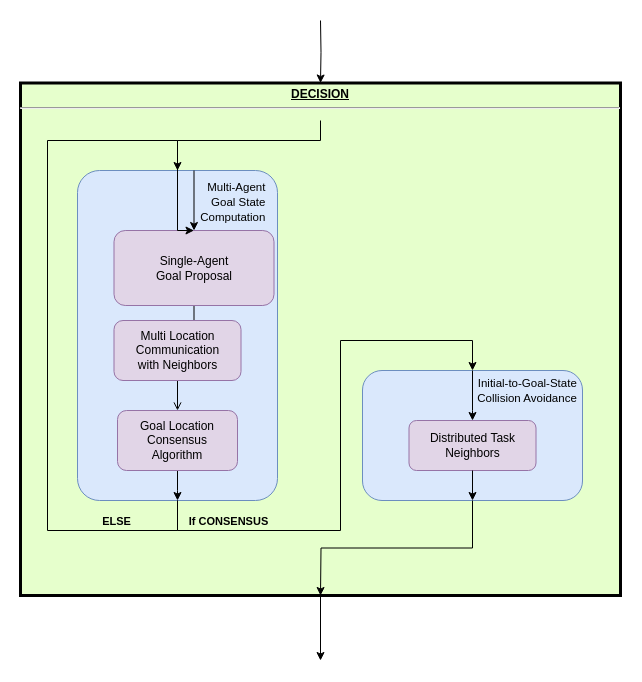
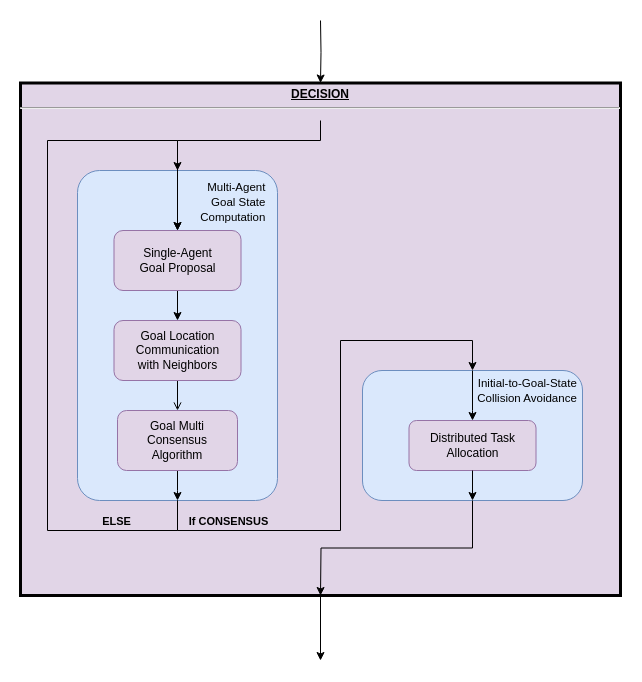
node "Single-Agent Goal Proposal": size 160x75 -> 127x60
node "DECISION": fillcolor #e6ffcc -> #e1d5e7
node "Multi Location Communication with Neighbors": label "Multi Location Communication with Neighbors" -> "Goal Location Communication with Neighbors"
node "Goal Location Consensus Algorithm": label "Goal Location Consensus Algorithm" -> "Goal Multi Consensus Algorithm"
node "Distributed Task Neighbors": label "Distributed Task Neighbors" -> "Distributed Task Allocation"
